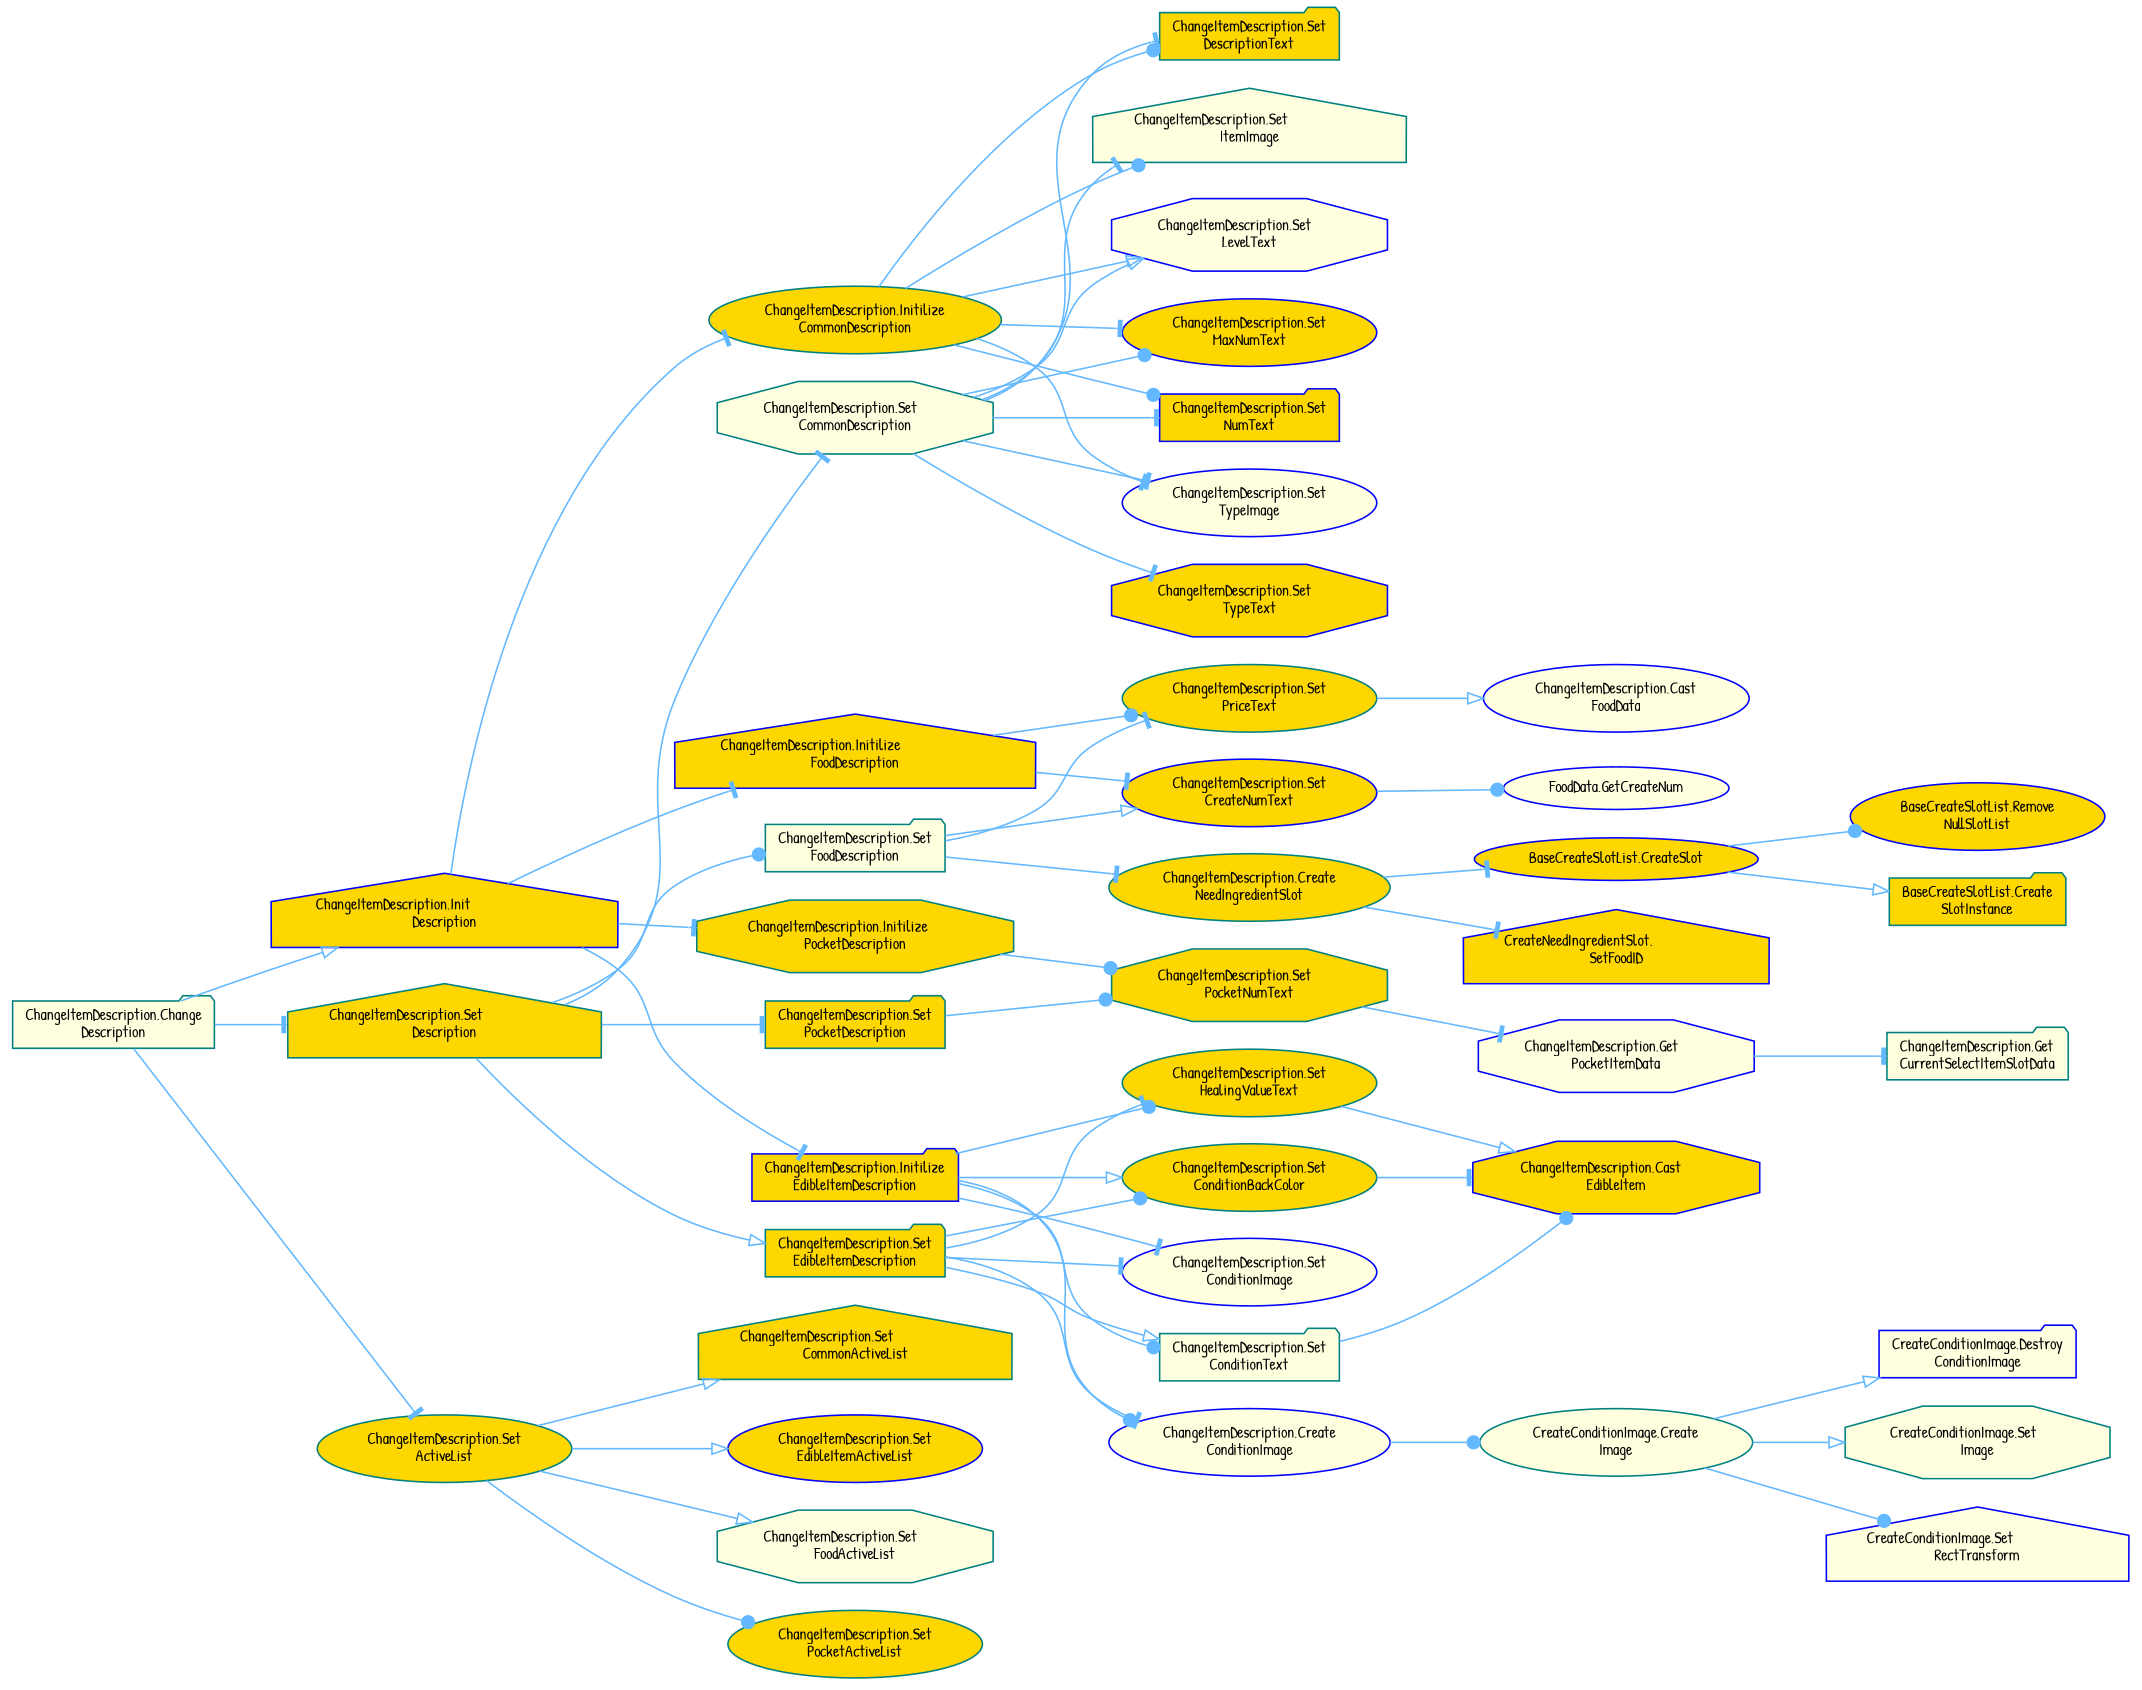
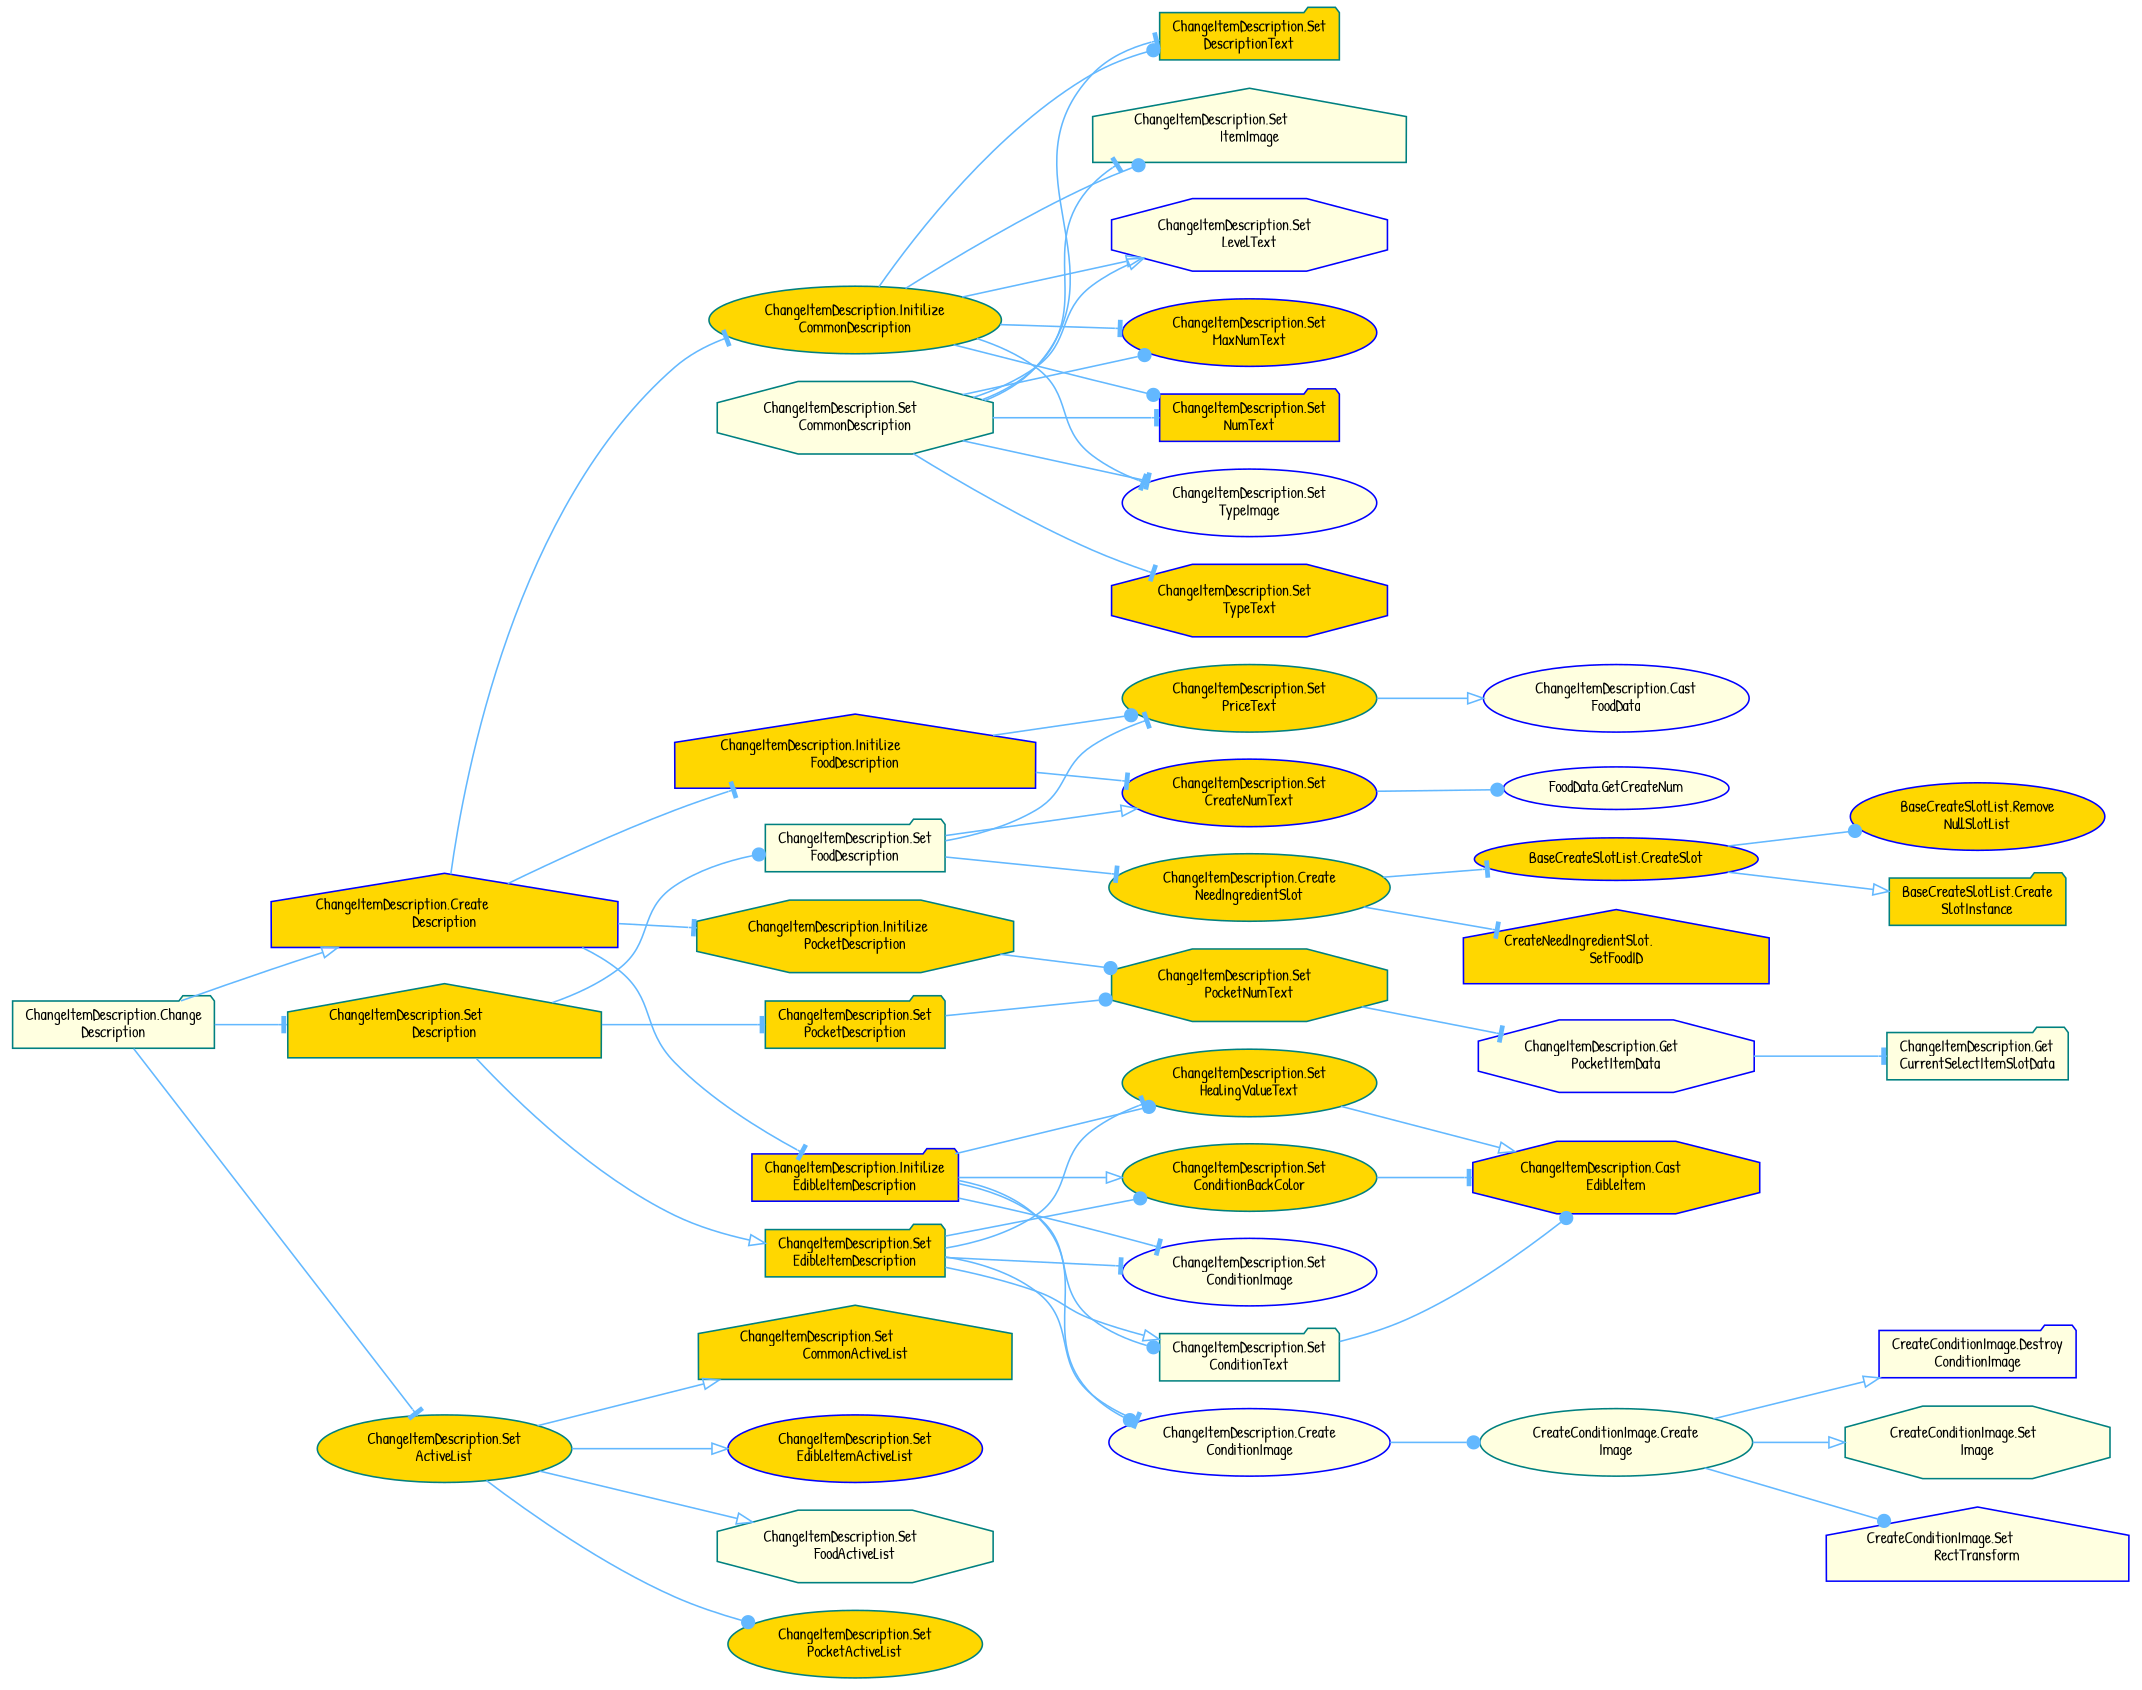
edge "ChangeItemDescription.Set Description" -> "ChangeItemDescription.Set CommonDescription": removed
node "ChangeItemDescription.Init Description": label "ChangeItemDescription.Init Description" -> "ChangeItemDescription.Create Description"
